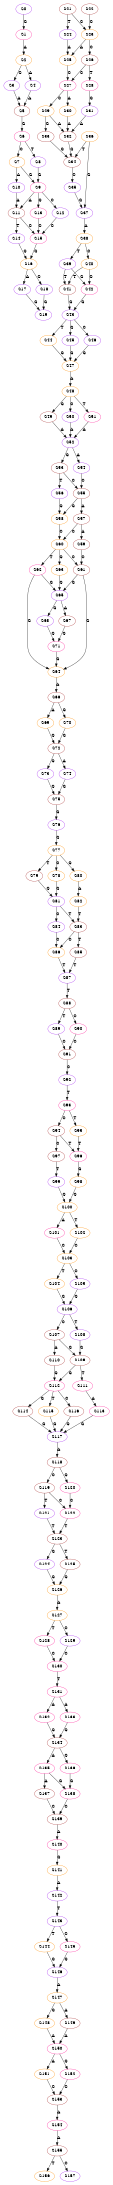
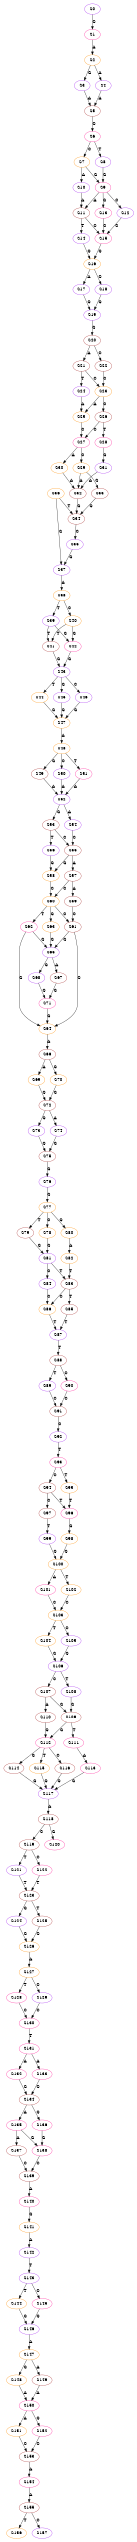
node "S20": added
edge "S120" -> "S122": removed, label "C"
